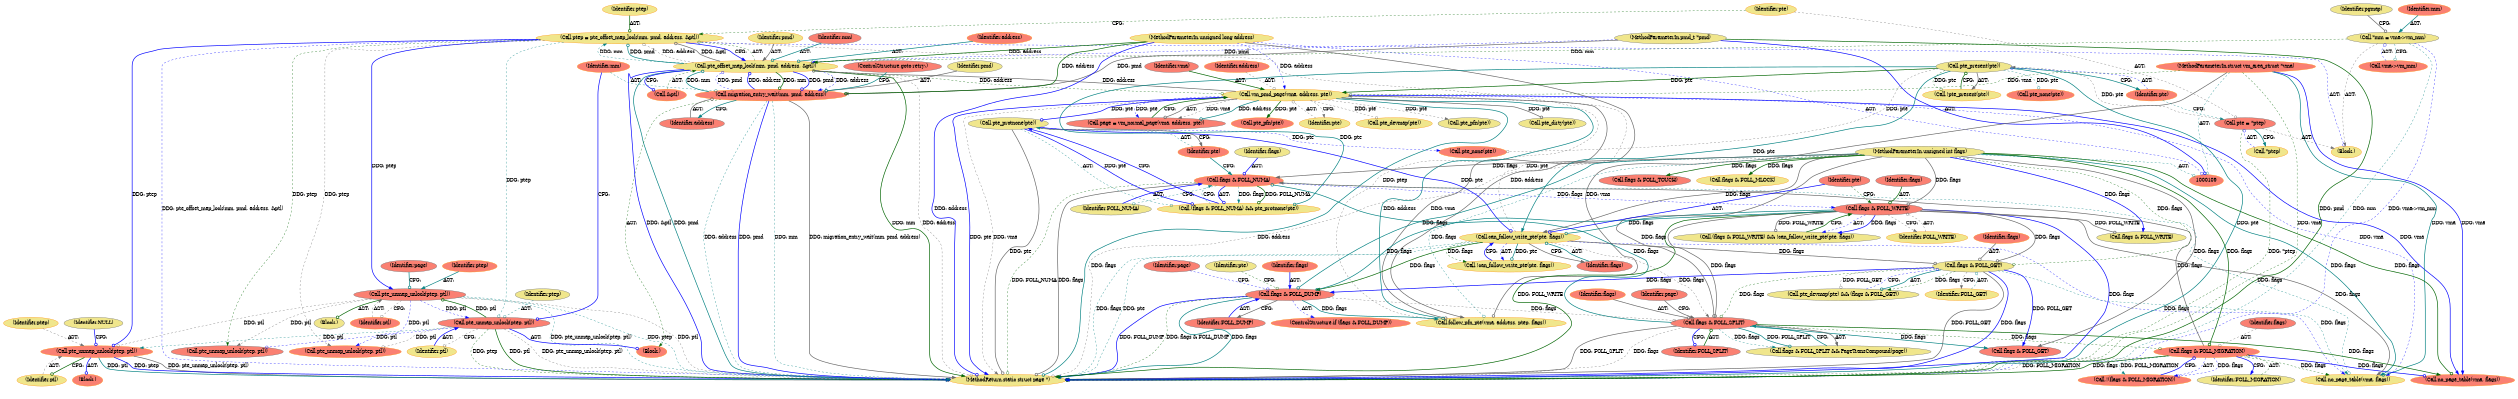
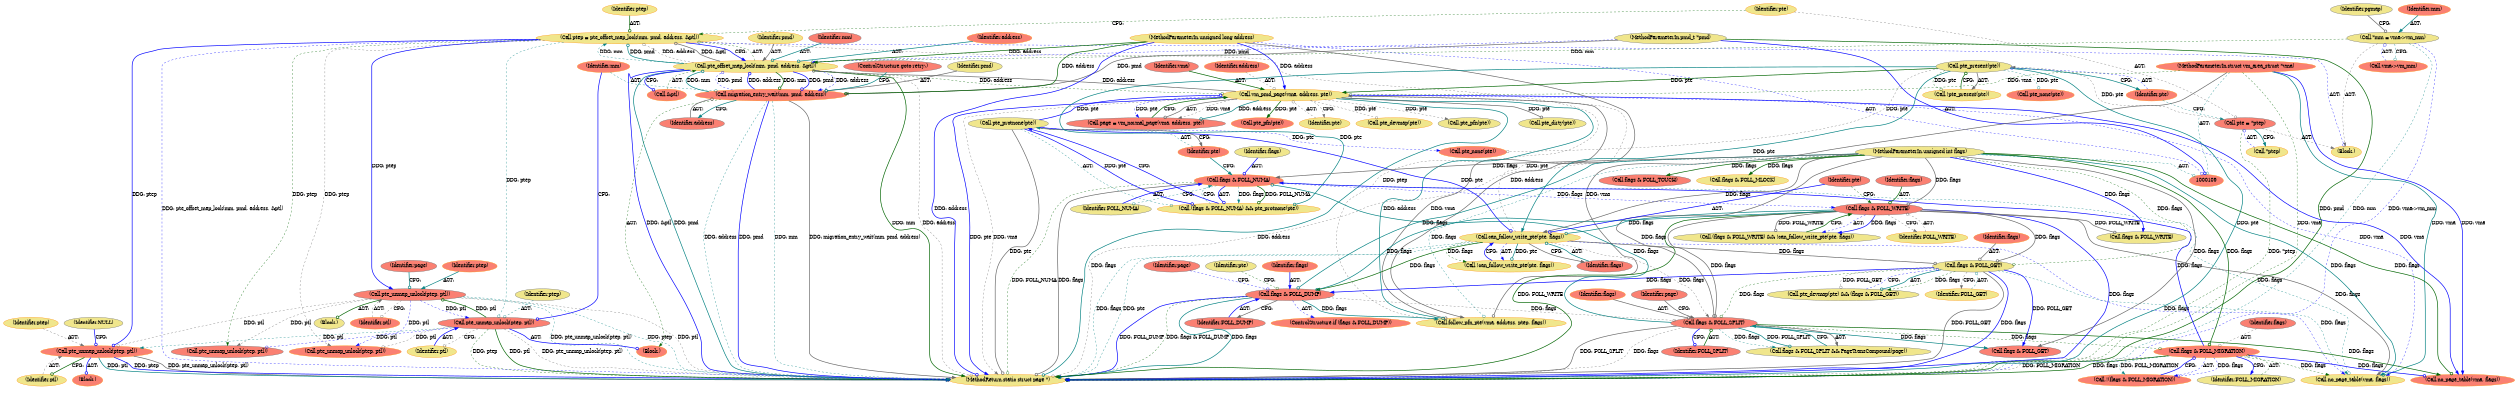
edge "(MethodParameterIn,unsigned long address)" -> "(Call,vm_pmd_page(vma, address, pte))": style dashed -> bold
edge "(Call,vm_pmd_page(vma, address, pte))" -> "(Call,pte_protnone(pte))": reversed
edge "(Call,flags & FOLL_MIGRATION)" -> "(Call,flags & FOLL_NUMA)": color gray40 -> blue
